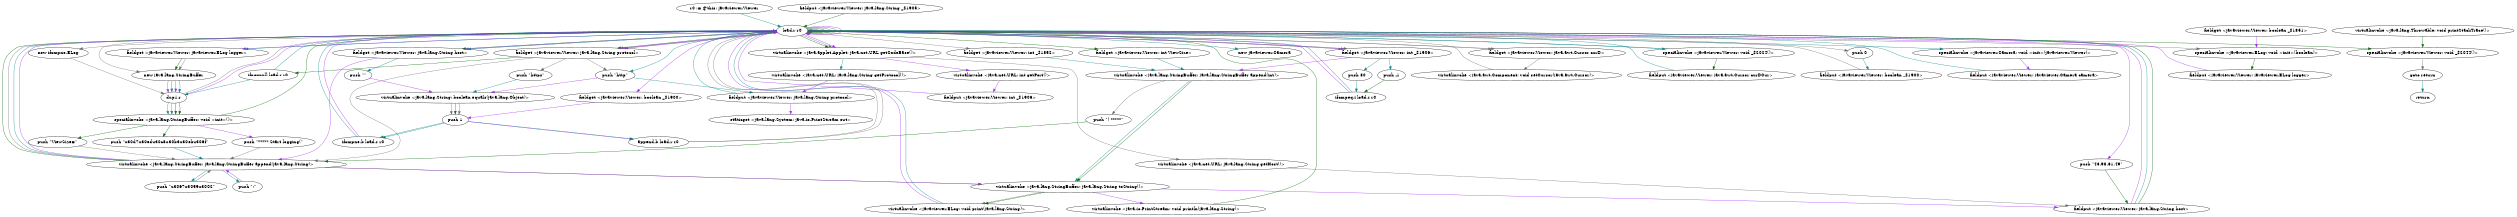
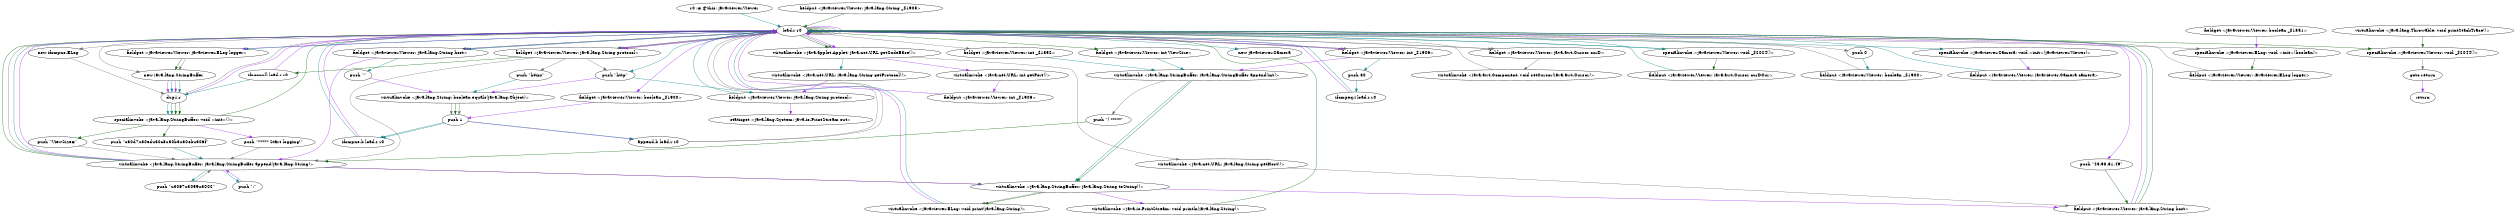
edge "ifnonnull load.r r0" -> "load.r r0": color teal -> purple
edge "fieldput <javaviewer.Viewer: javaviewer.ELog logger>" -> "load.r r0": color purple -> gray40
node "push -1": removed
edge "goto return" -> "return": color teal -> purple
